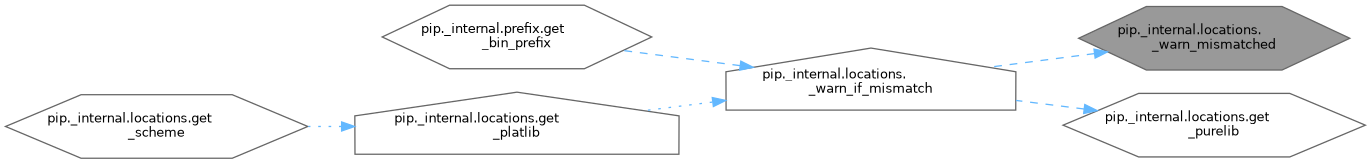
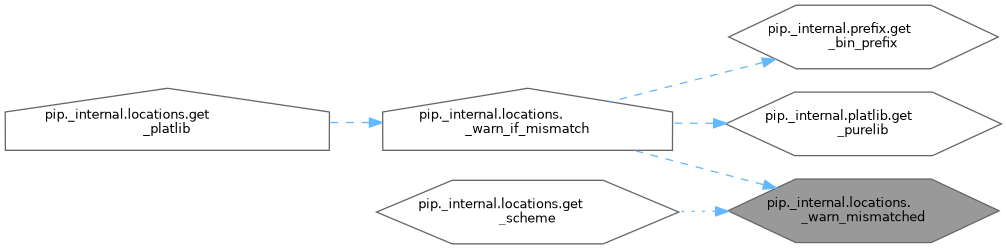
edge "pip._internal.prefix.get _bin_prefix" -> "pip._internal.locations. _warn_if_mismatch": reversed
edge "pip._internal.locations.get _platlib" -> "pip._internal.locations. _warn_if_mismatch": style dotted -> dashed
node "pip._internal.locations.get _purelib": label "pip._internal.locations.get _purelib" -> "pip._internal.platlib.get _purelib"
edge "pip._internal.locations.get _scheme" -> "pip._internal.locations.get _platlib": now "pip._internal.locations.get _scheme" -> "pip._internal.locations. _warn_mismatched"
